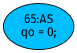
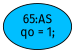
node "65:AS qo = 0;": label "65:AS qo = 0;" -> "65:AS qo = 1;"
